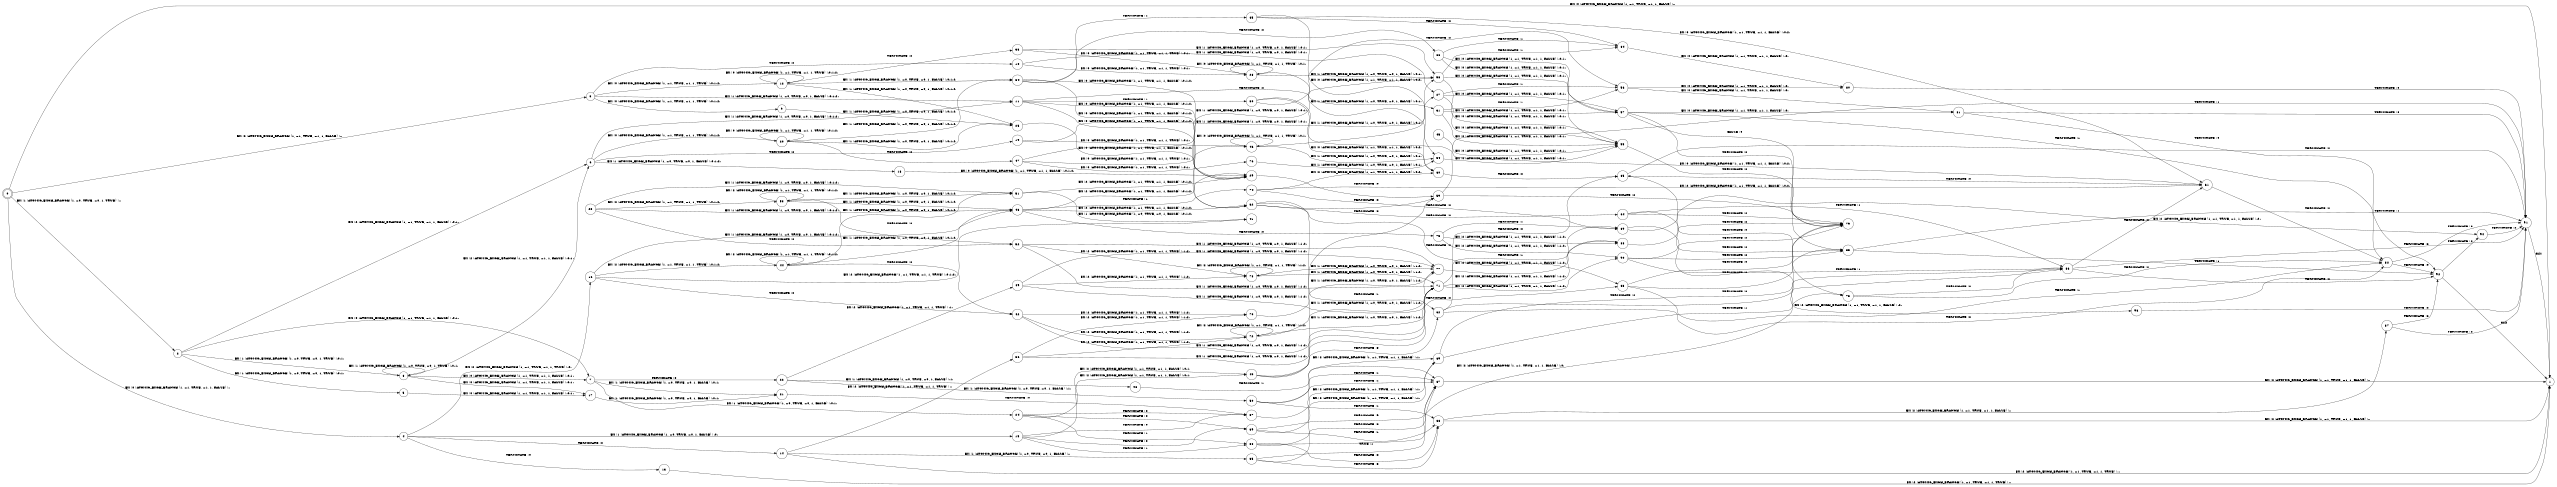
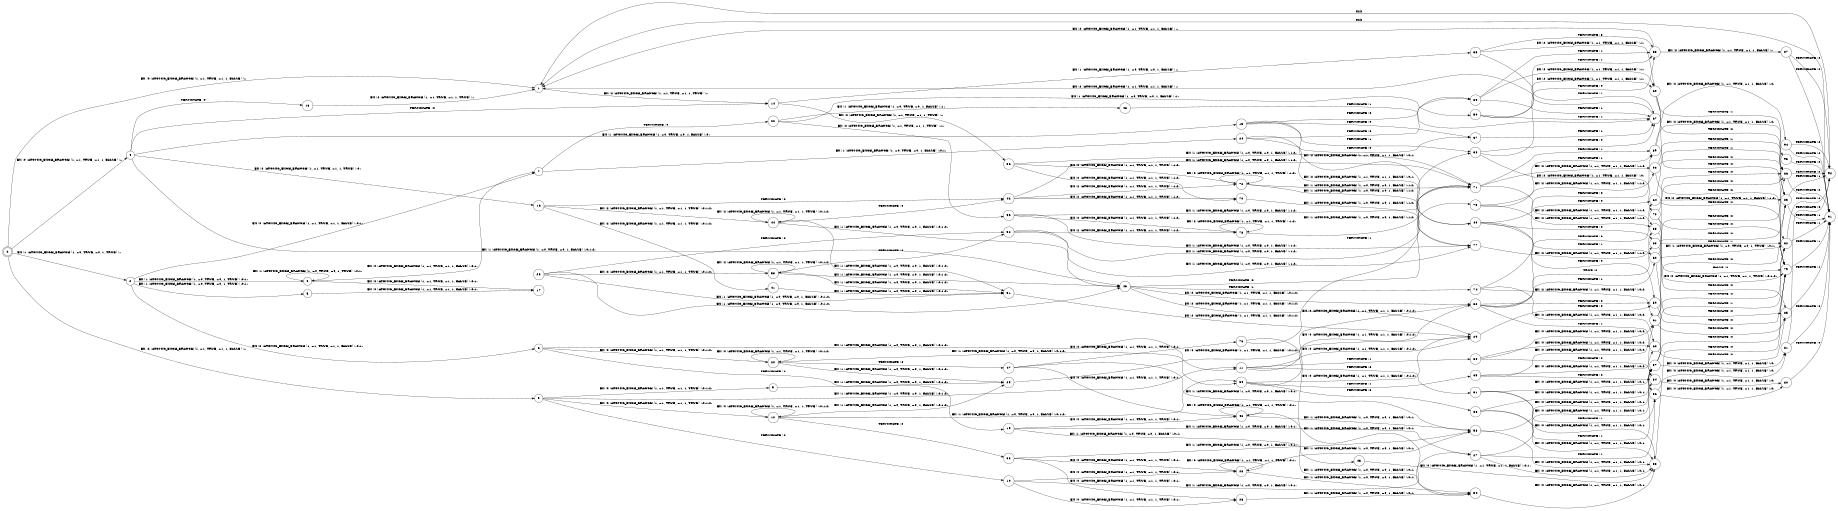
edge "58" -> "84": now "32" -> "84"
edge "59" -> "91": now "79" -> "91"
edge "57" -> "79": label "FALSE !0" -> "TERMINATE !0"
edge "69" -> "83": added, label "TERMINATE !2"
edge "85" -> "91": label "TERMINATE !2" -> "TERMINATE !1"
node "18": removed
edge "40" -> "64": added, label "TERMINATE !0"
edge "51" -> "41": reversed
edge "88" -> "79": label "TERMINATE !2" -> "FALSE !2"
edge "86" -> "61": reversed
edge "82" -> "91": label "TERMINATE !0" -> "TERMINATE !1"
edge "85" -> "73": reversed
edge "16" -> "43": now "4" -> "43"
edge "32" -> "63": label "TERMINATE !2" -> "TRUE !2"
edge "64" -> "83": label "TERMINATE !2" -> "EX !2 !ATOMIC_EXCH_BRANCH (1, +1, TRUE, +1, 1, FALSE) !:1:2:"
edge "92" -> "94": reversed
edge "63" -> "79": label "TERMINATE !0" -> "EX !0 !ATOMIC_EXCH_BRANCH (1, +1, TRUE, +1, 1, TRUE) !:0:1:2:"
edge "78" -> "77": removed, label "EX !1 !ATOMIC_EXCH_BRANCH (1, +0, TRUE, +0, 1, FALSE) !:1:2:"
node "49": label "49" -> "99"
edge "8" -> "6": removed, label "EX !2 !ATOMIC_EXCH_BRANCH (1, +1, TRUE, +1, 1, FALSE) !:0:1:"
edge "62" -> "82": label "TERMINATE !2" -> "EX !1 !ATOMIC_EXCH_BRANCH (1, +0, TRUE, +0, 1, TRUE) !:0:1:"
edge "40" -> "62": label "TERMINATE !3" -> "TERMINATE !1"
node "21": removed
edge "39" -> "67": label "TERMINATE !9" -> "TERMINATE !1"
edge "19" -> "45": added, label "EX !1 !ATOMIC_EXCH_BRANCH (1, +0, TRUE, +0, 1, FALSE) !:0:1:"
edge "24" -> "38": now "76" -> "38"
edge "35" -> "67": label "TRUE !1" -> "TERMINATE !1"
edge "14" -> "1": reversed
node "26": added
